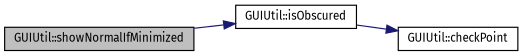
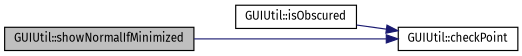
edge "GUIUtil::showNormalIfMinimized" -> "GUIUtil::isObscured": now "GUIUtil::showNormalIfMinimized" -> "GUIUtil::checkPoint"
